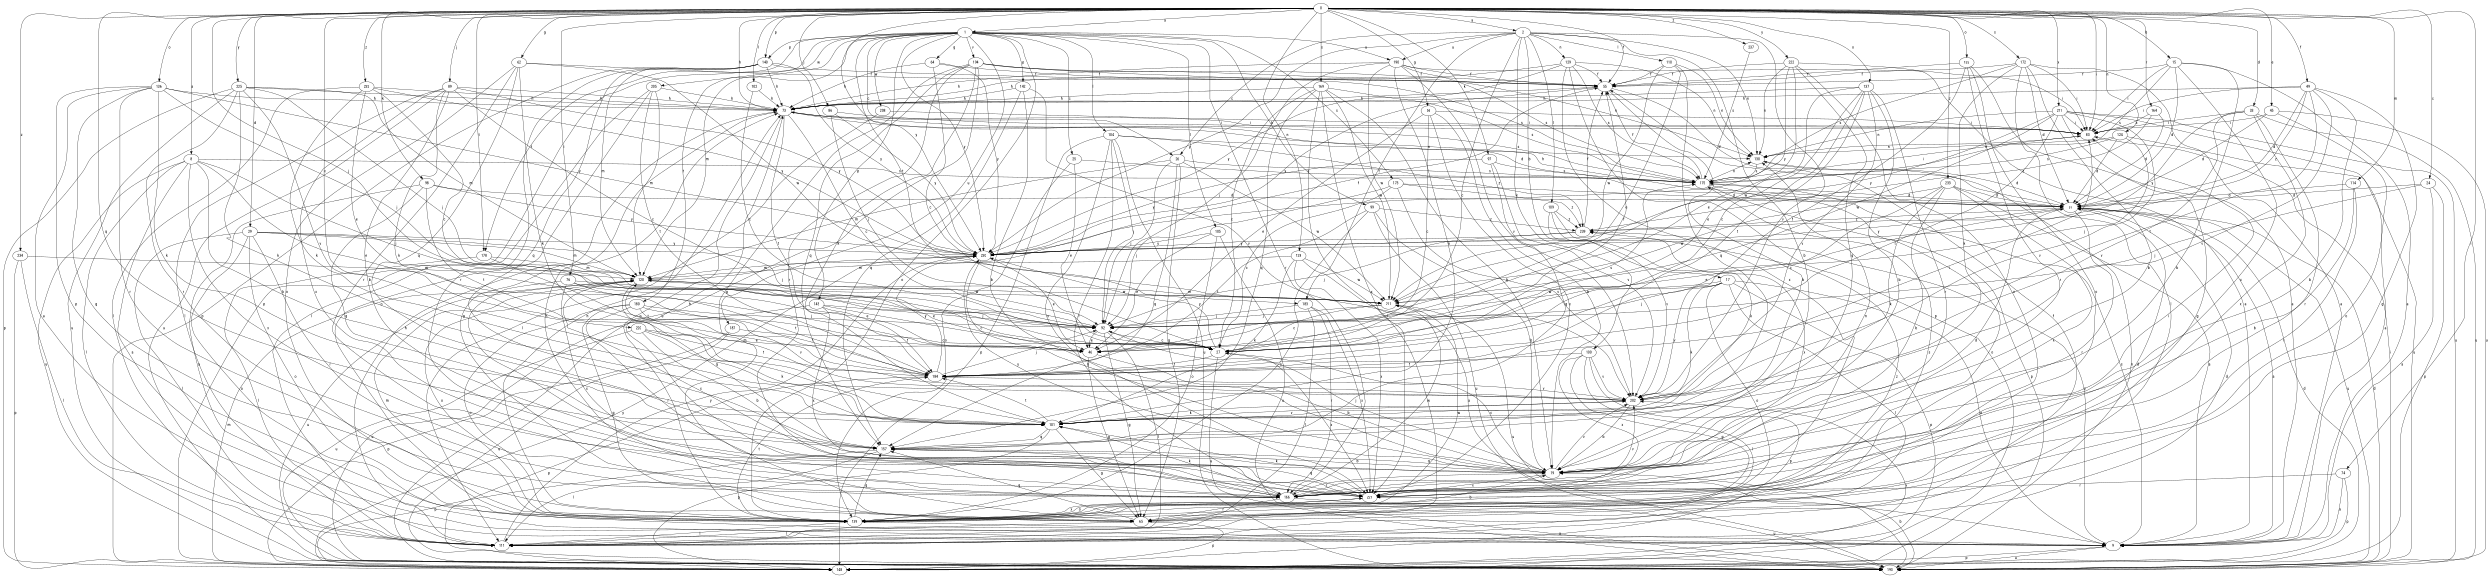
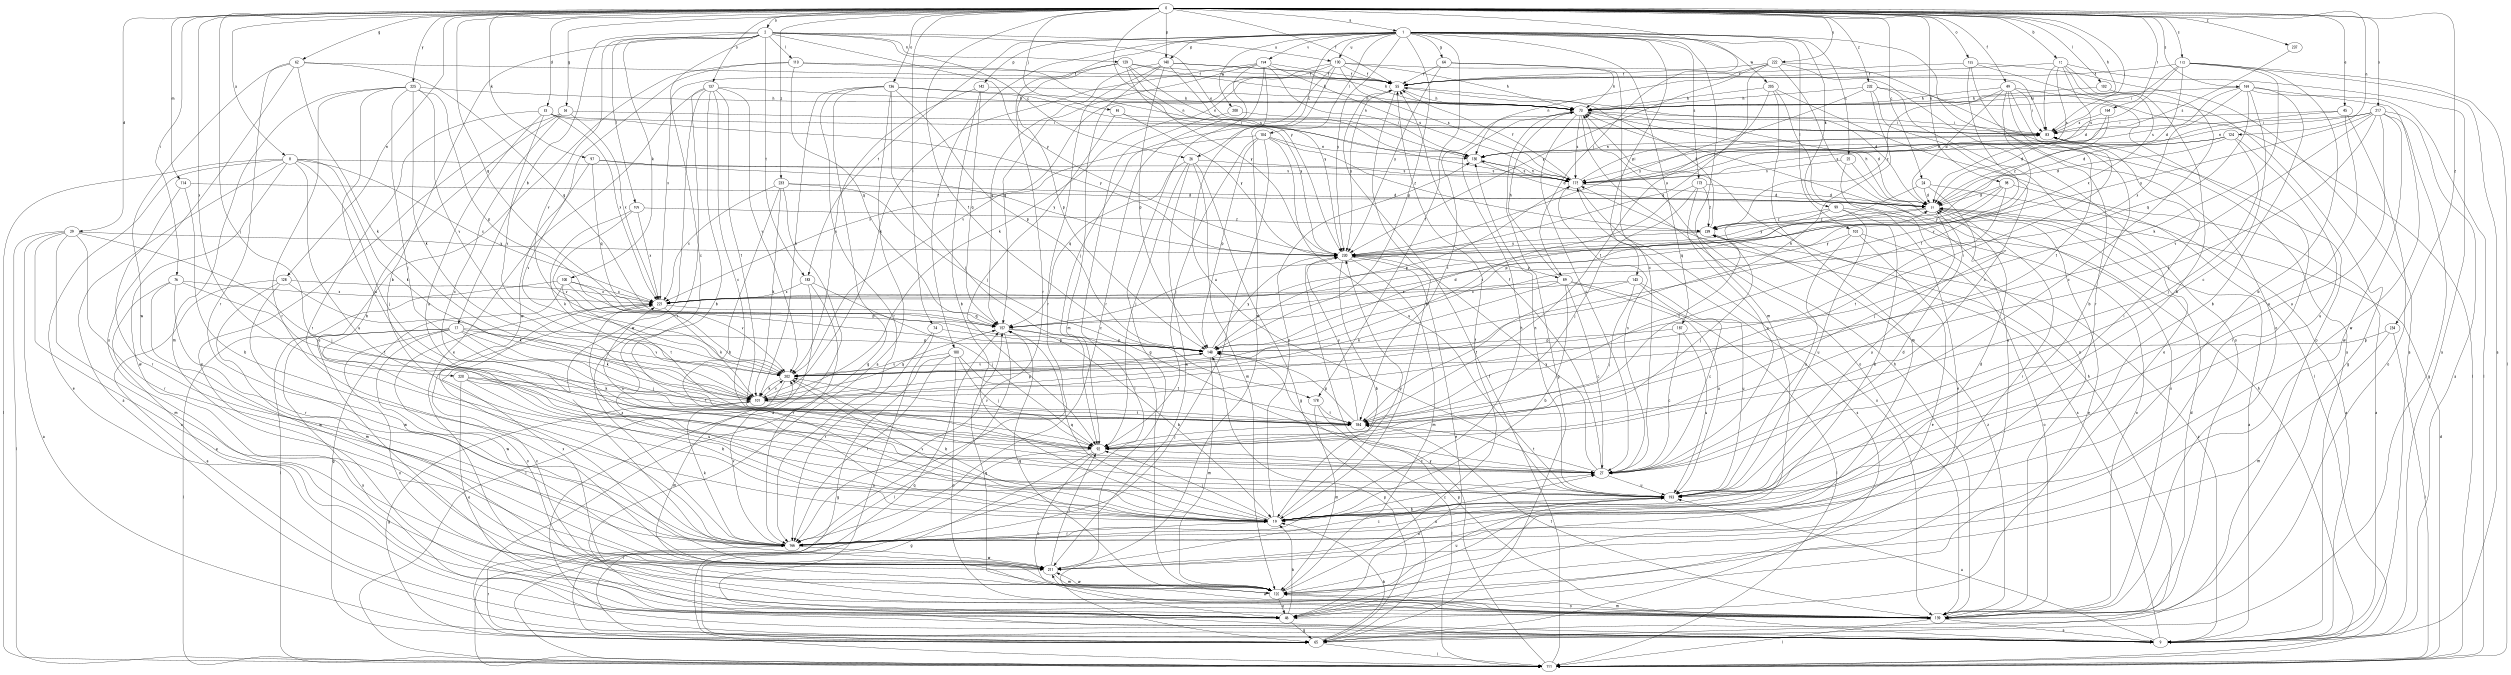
edge "89" -> "230": reversed
edge "233" -> "211": now "8" -> "211"
edge "136" -> "139": now "136" -> "148"
